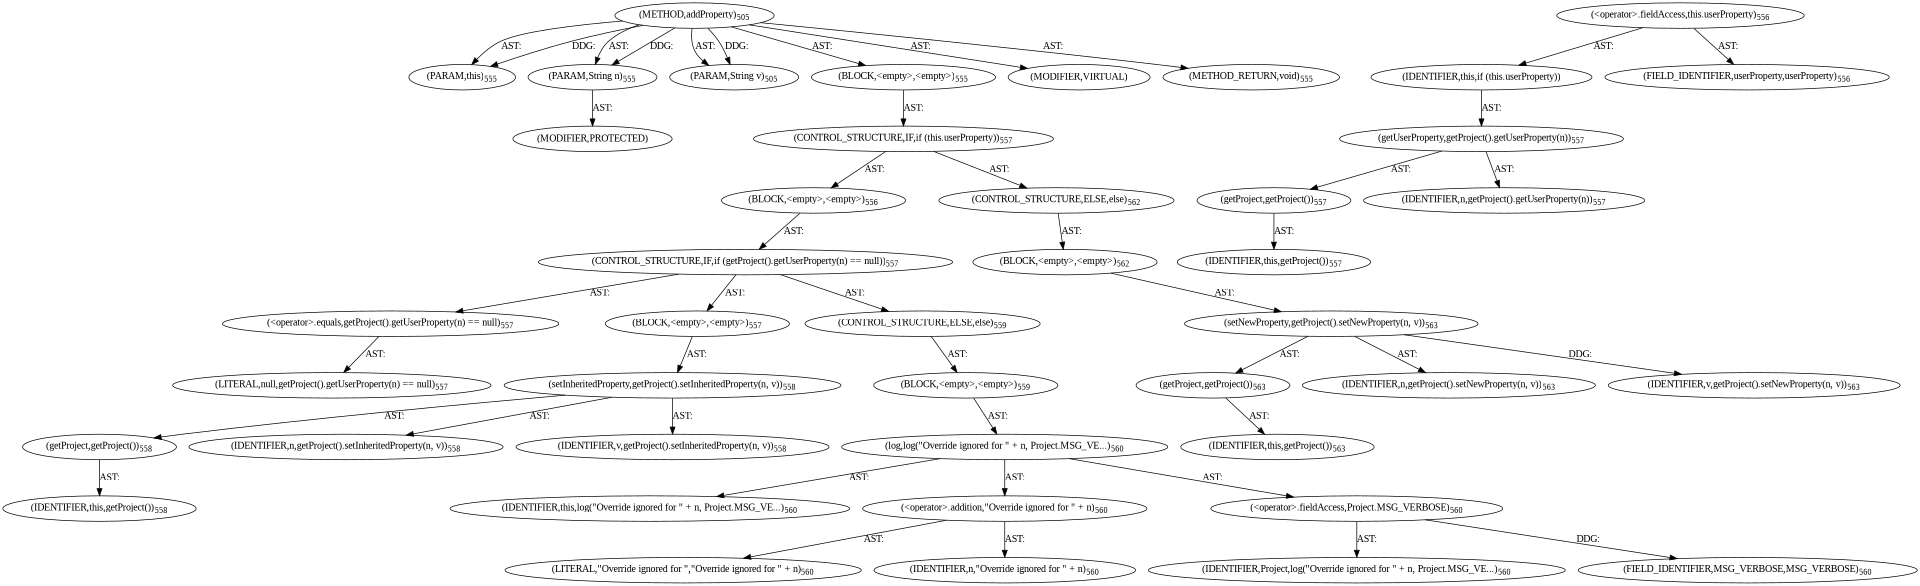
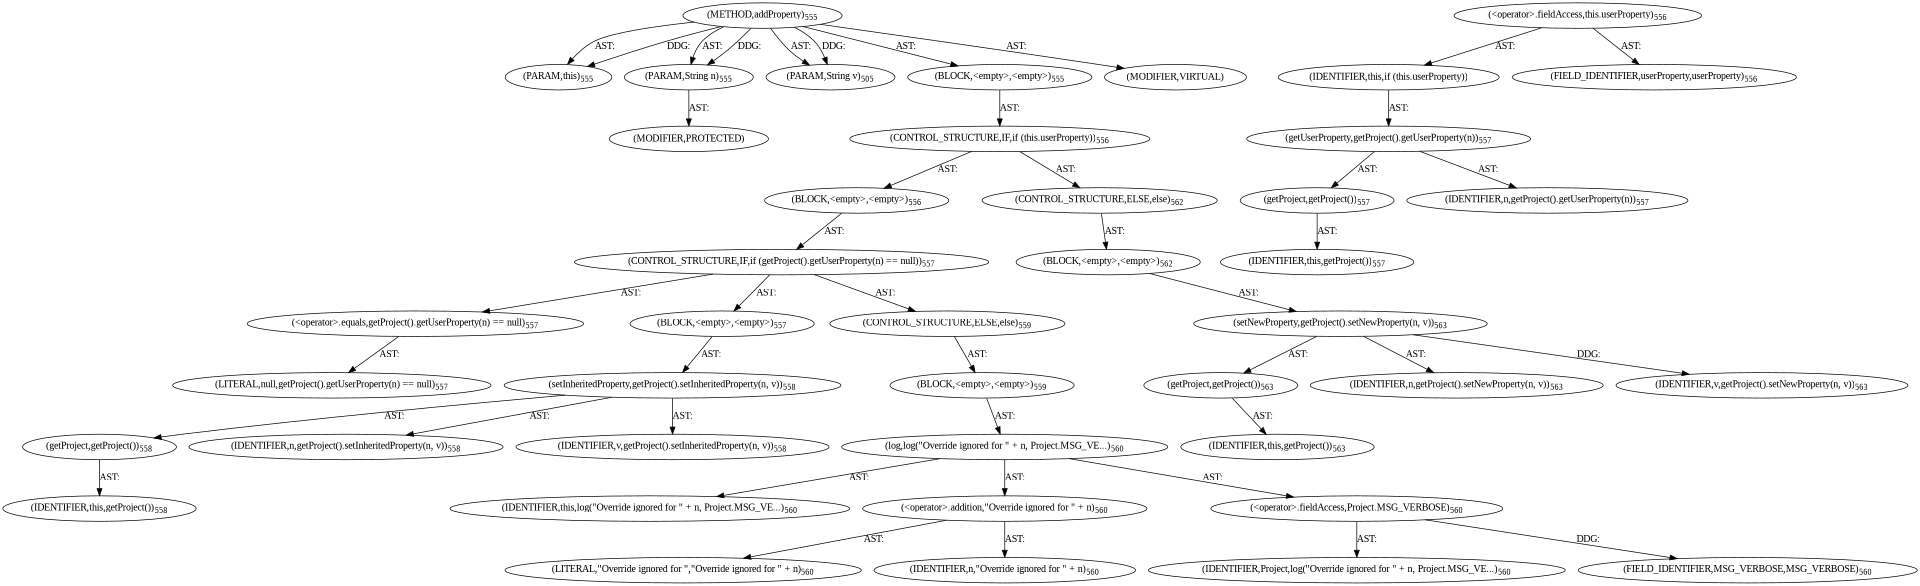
node "(METHOD,addProperty)": text "505" -> "555"
node "(METHOD_RETURN,void)": removed
node "(CONTROL_STRUCTURE,IF,if (this.userProperty))": text "557" -> "556"
